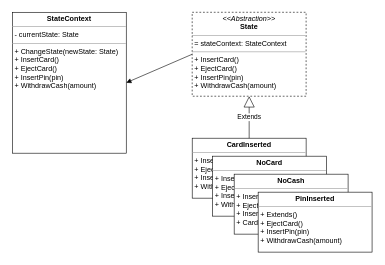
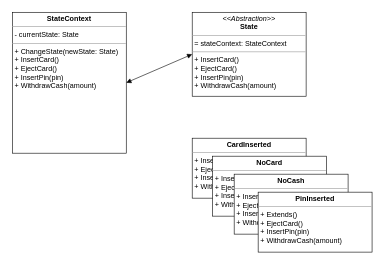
node "<<Abstraction>> State = stateContext: StateContext + InsertCard() + EjectCard() + InsertPin(pin) + WithdrawCash(amount)": style dashed -> solid
edge "<<Abstraction>> State = stateContext: StateContext + InsertCard() + EjectCard() + InsertPin(pin) + WithdrawCash(amount)" -> "StateContext - currentState: State + ChangeState(newState: State) + InsertCard() + EjectCard() + InsertPin(pin) + WithdrawCash(amount)": arrowhead none -> block
edge "CardInserted + InsertCard() + EjectCard() + InsertPin(pin) + WithdrawCash(amount)" -> "<<Abstraction>> State = stateContext: StateContext + InsertCard() + EjectCard() + InsertPin(pin) + WithdrawCash(amount)": removed, label "Extends"
node "NoCash + InsertCard() + EjectCard() + InsertPin(pin) + CardInserted(amount)": label "NoCash + InsertCard() + EjectCard() + InsertPin(pin) + CardInserted(amount)" -> "NoCash + InsertCard() + EjectCard() + InsertPin(pin) + WithdrawCash(amount)"
